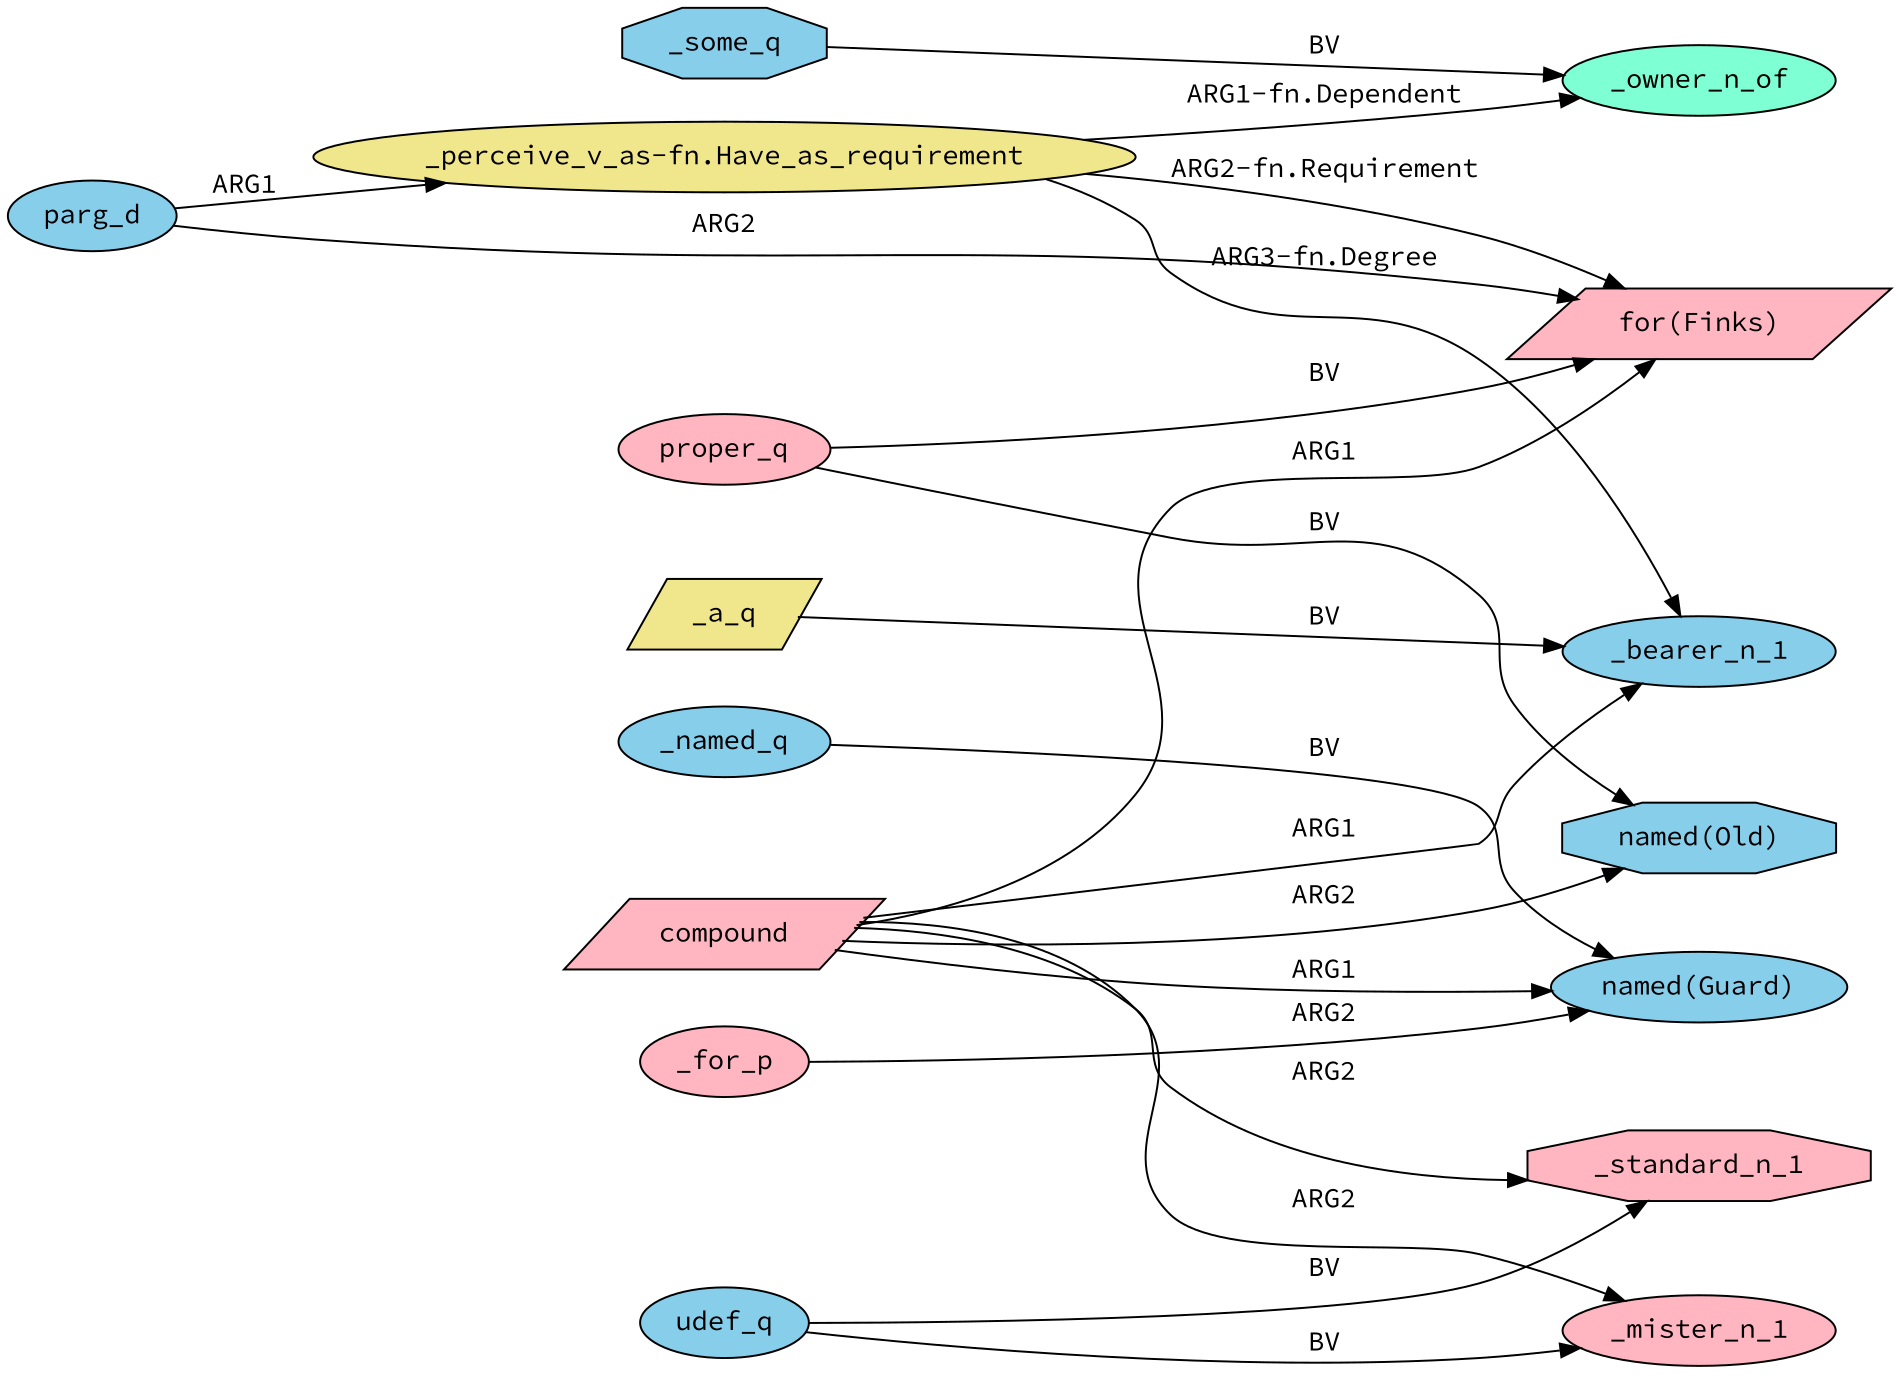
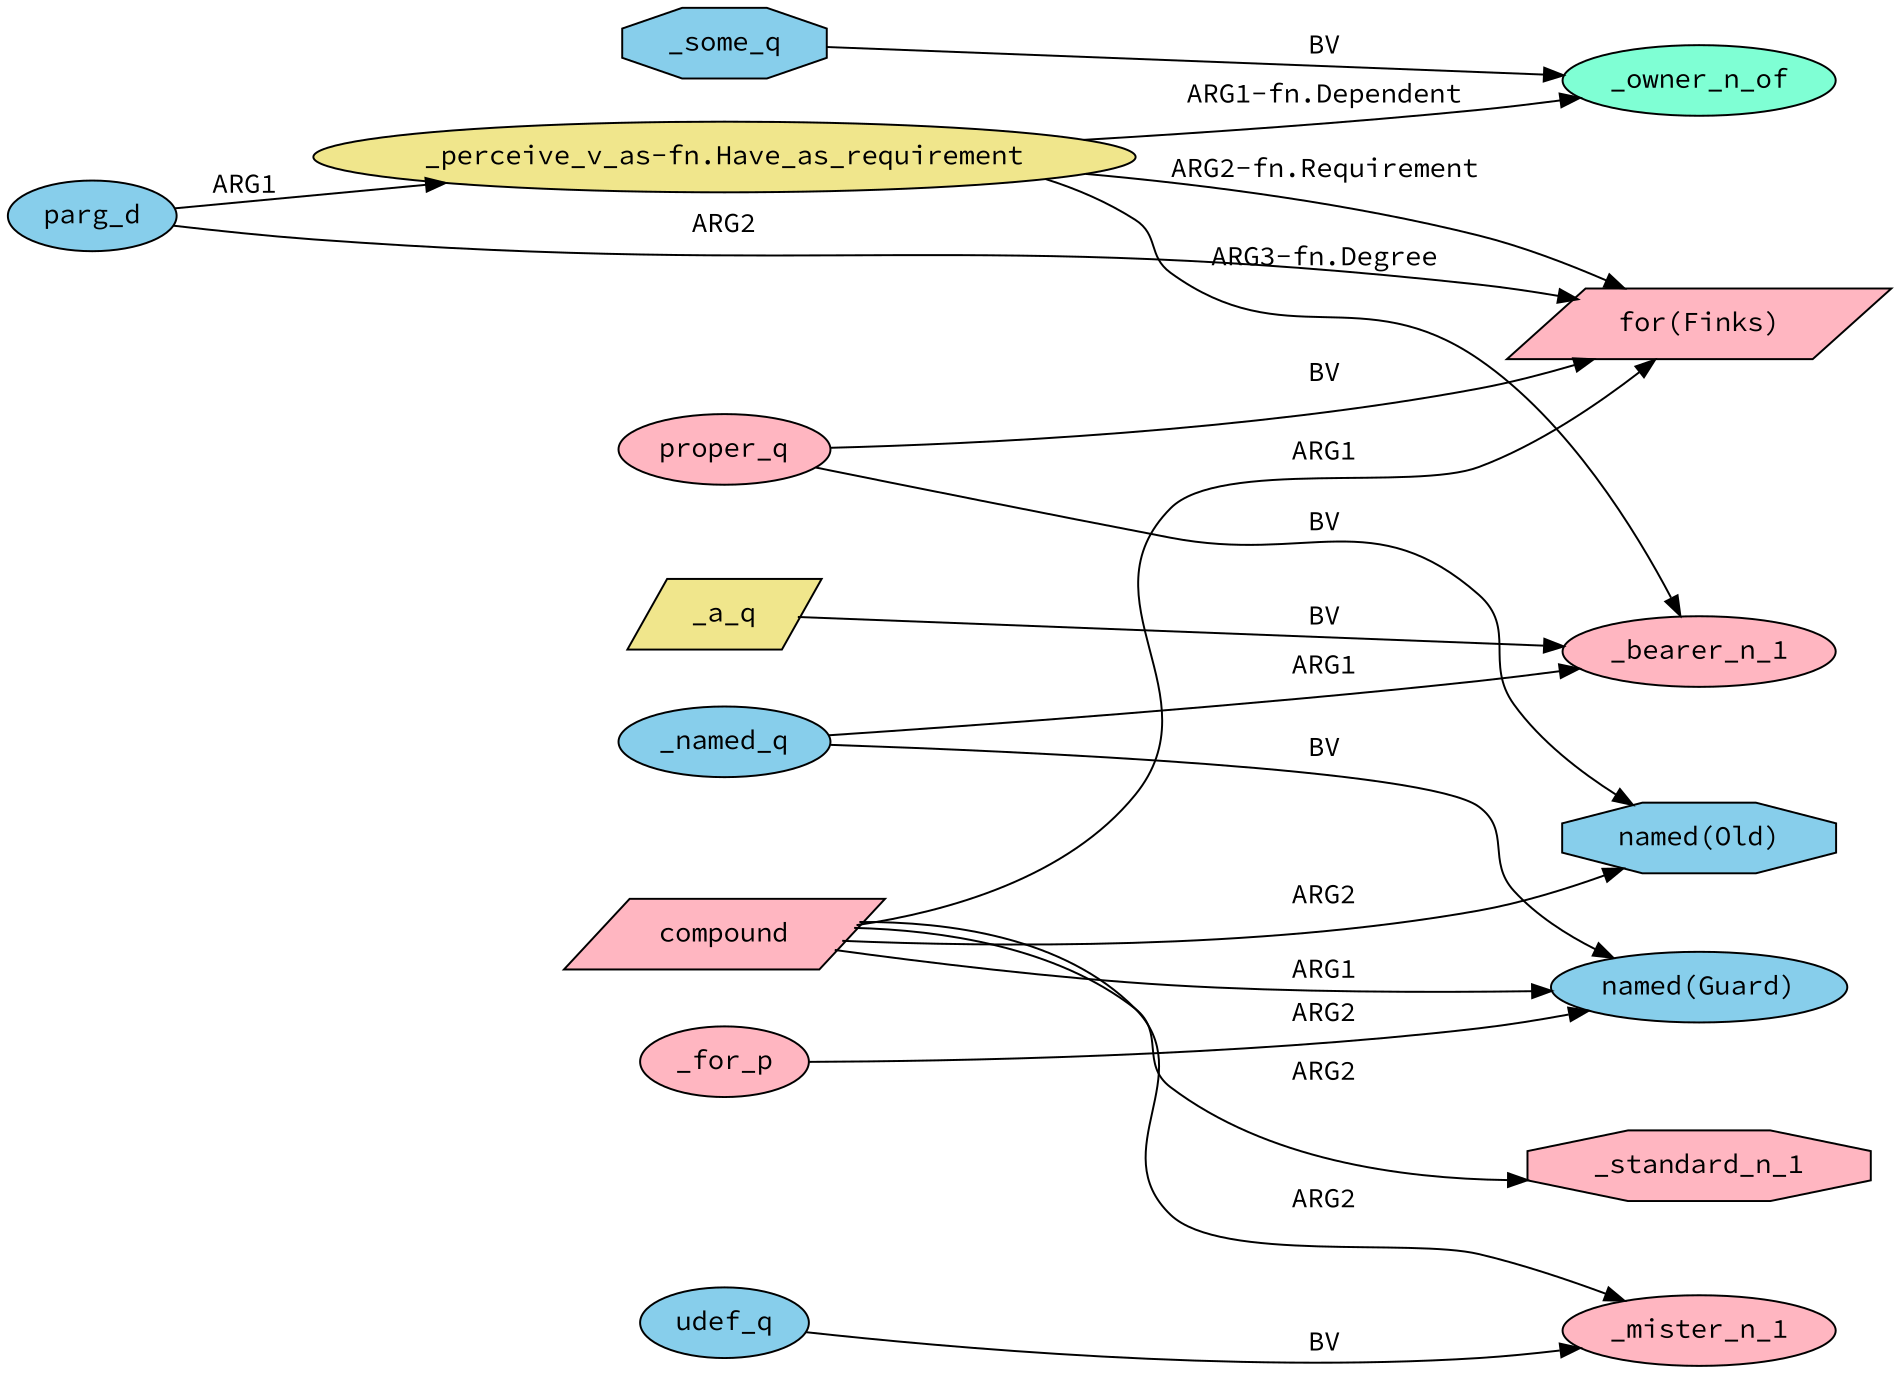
node "_bearer_n_1": fillcolor skyblue -> lightpink
edge "compound" -> "_bearer_n_1": now "_named_q" -> "_bearer_n_1"
edge "udef_q" -> "_standard_n_1": removed, label "BV"
